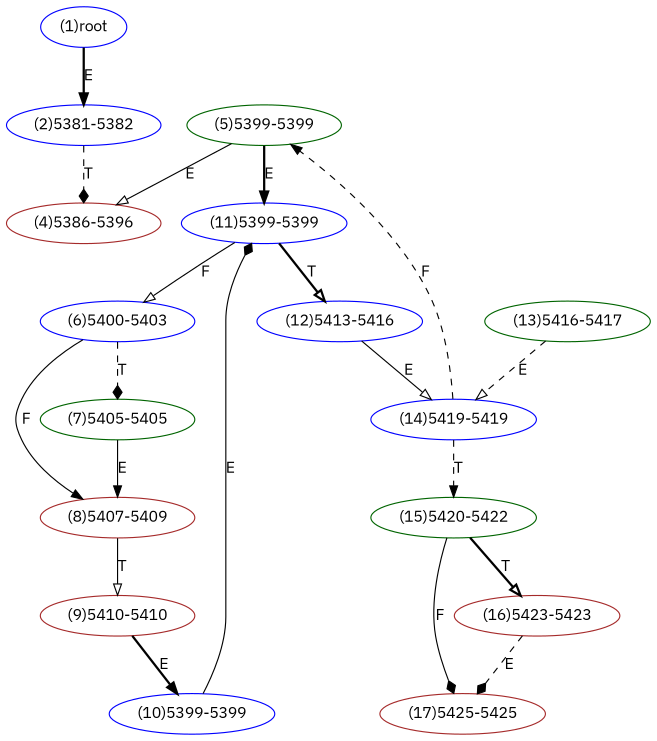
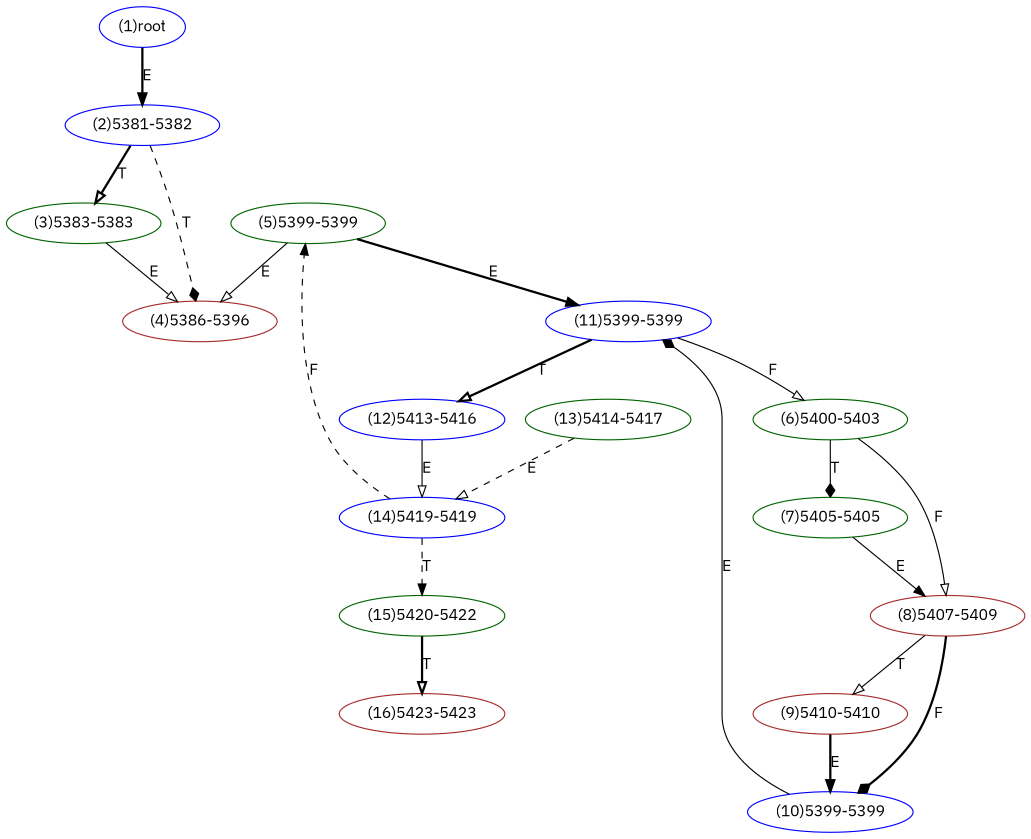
node "(3)5383-5383": added
node "(6)5400-5403": color blue -> darkgreen
node "(13)5416-5417": label "(13)5416-5417" -> "(13)5414-5417"
edge "(6)5400-5403" -> "(7)5405-5405": style dashed -> solid
edge "(6)5400-5403" -> "(8)5407-5409": arrowhead normal -> onormal
node "(17)5425-5425": removed
edge "(8)5407-5409" -> "(10)5399-5399": added, label "F"
